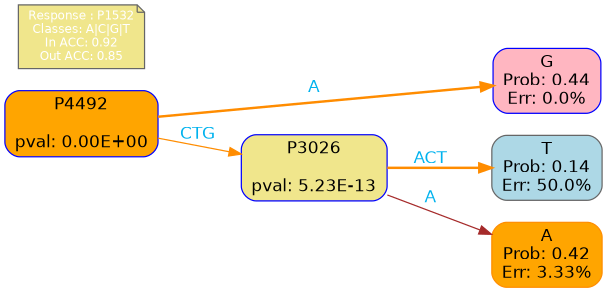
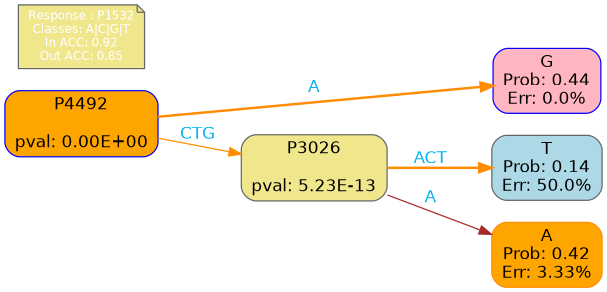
node "P3026 pval: 5.23E-13": color blue -> gray40
